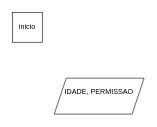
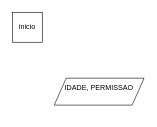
node "IDADE, PERMISSAO": size 90x36 -> 90x27
